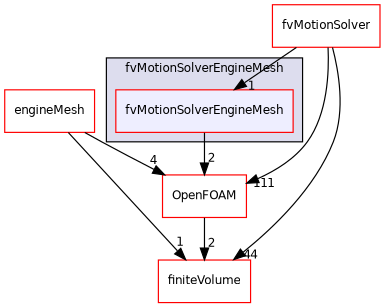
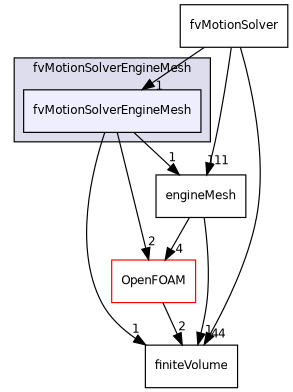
node "fvMotionSolver": color red -> black
node "engineMesh": color red -> black
node "fvMotionSolverEngineMesh": color red -> black
edge "fvMotionSolver" -> "OpenFOAM": now "fvMotionSolver" -> "engineMesh"
edge "fvMotionSolverEngineMesh" -> "engineMesh": added
edge "fvMotionSolverEngineMesh" -> "finiteVolume": added
node "finiteVolume": color red -> black
